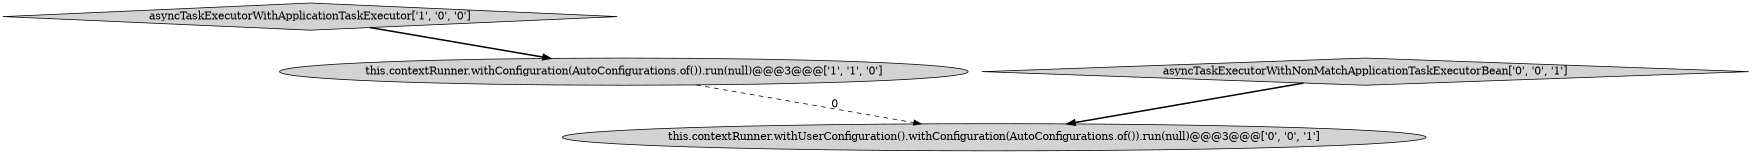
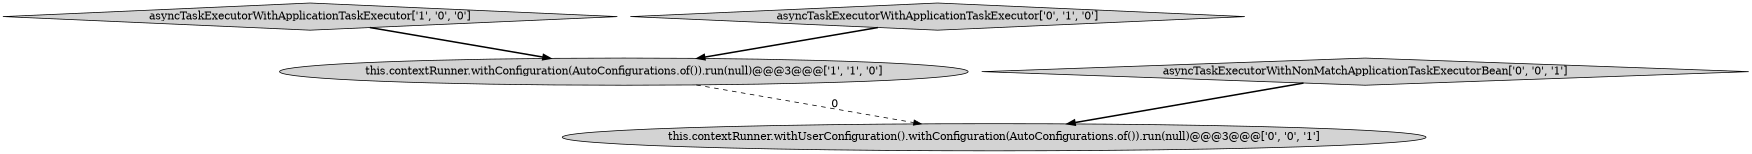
node "asyncTaskExecutorWithApplicationTaskExecutor['0', '1', '0']": added
